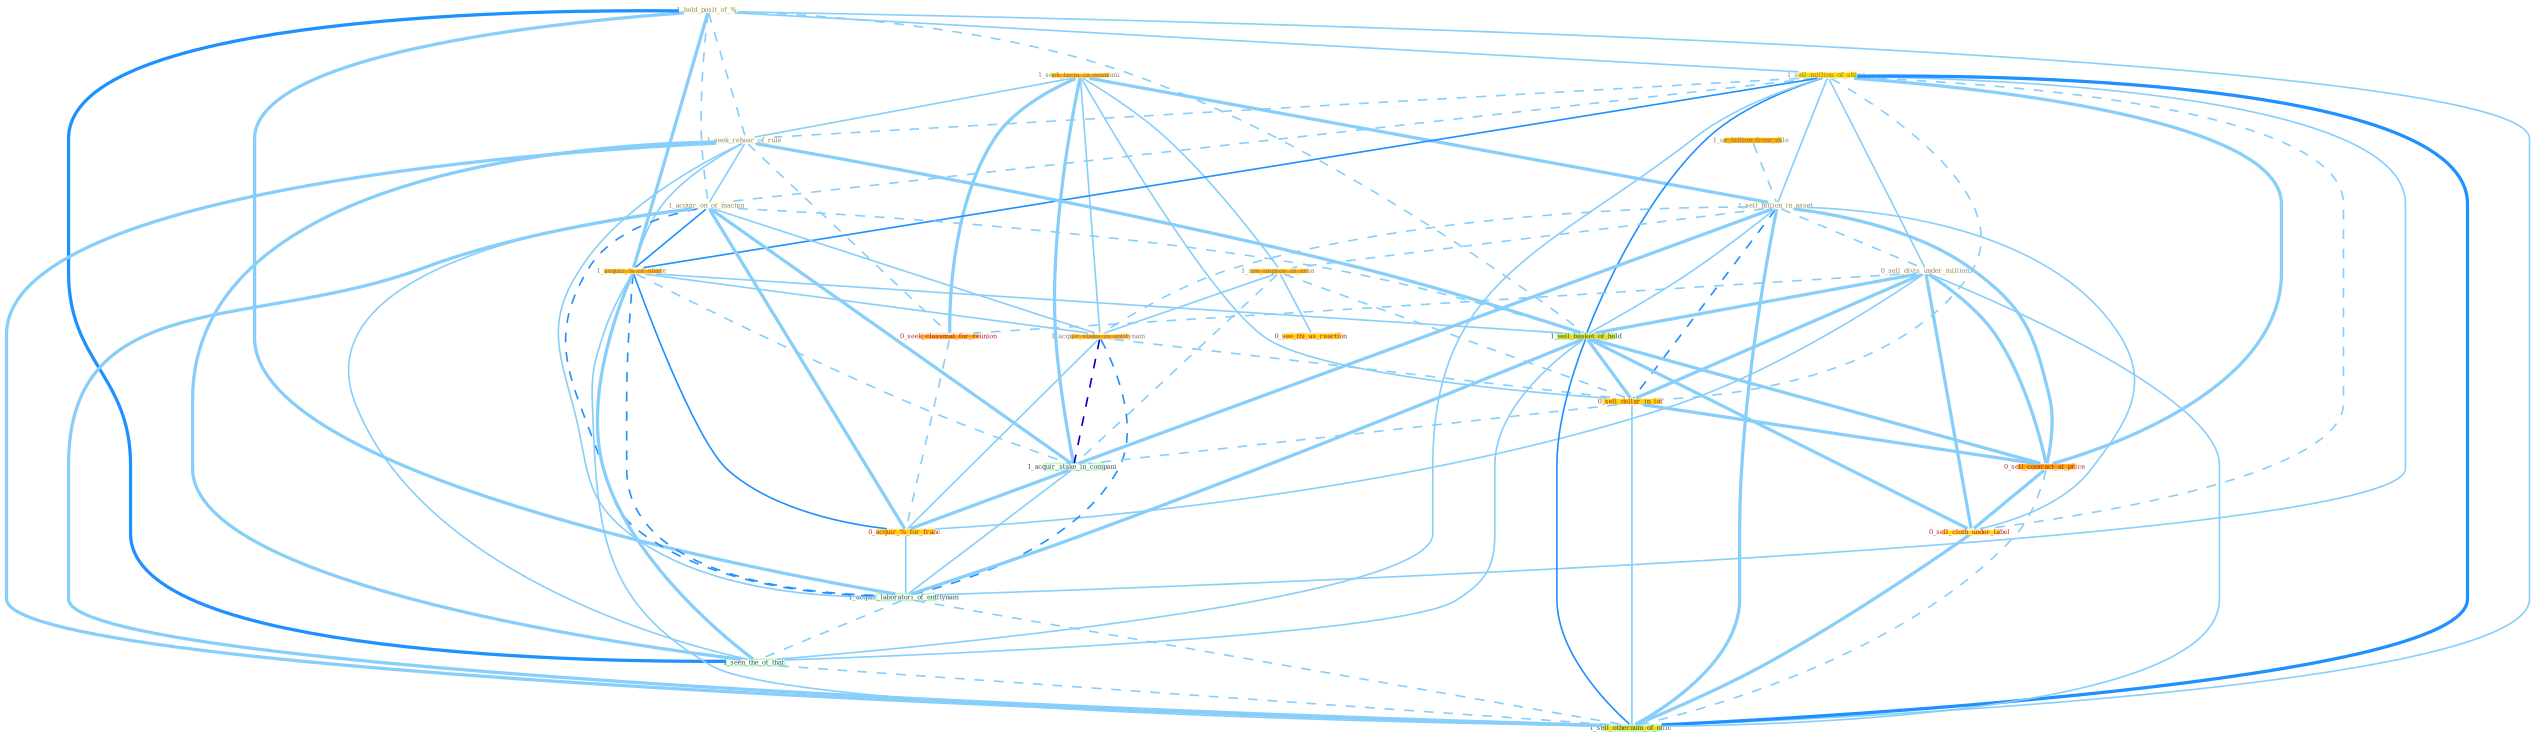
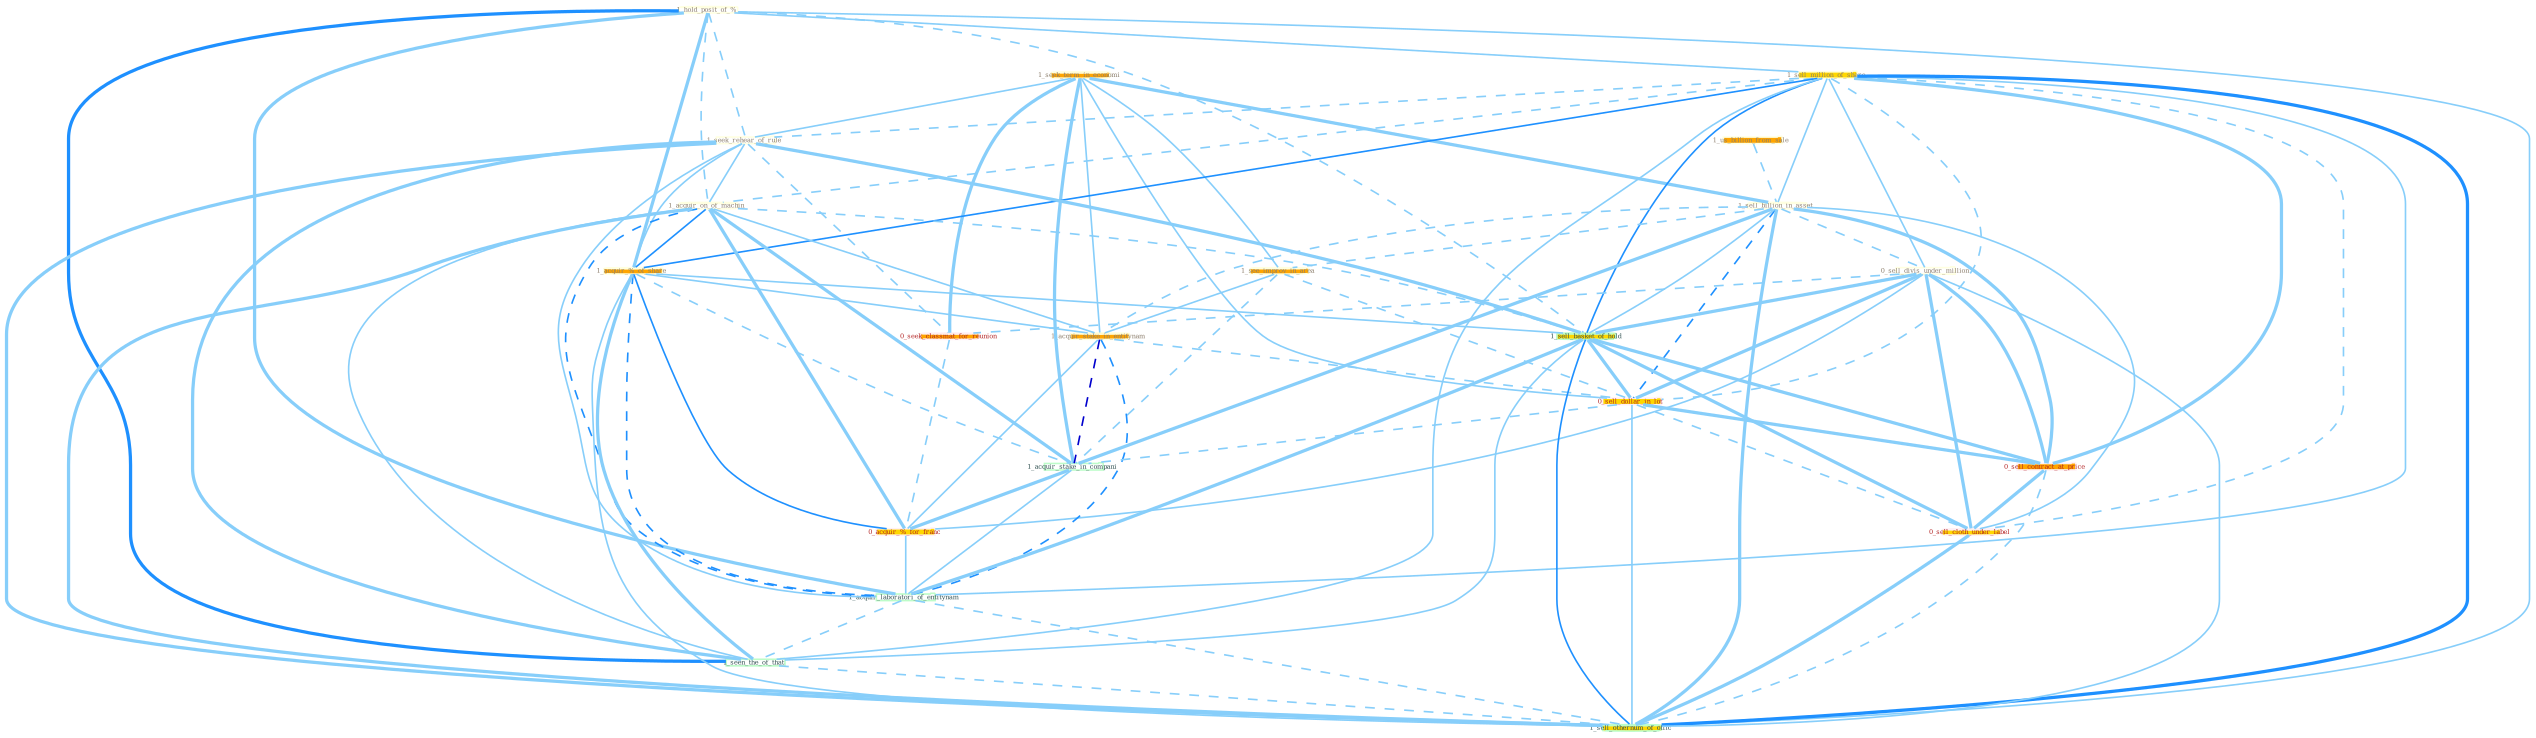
node "0_see_thi_as_reaction": removed
edge "0_sell_dollar_in_lot" -- "0_sell_cloth_under_label": added
